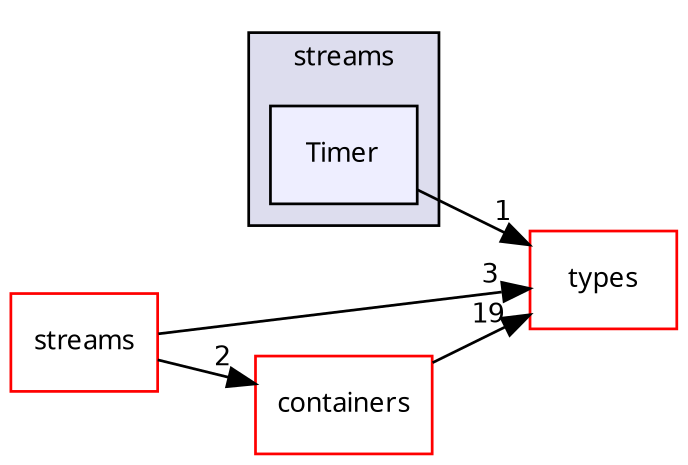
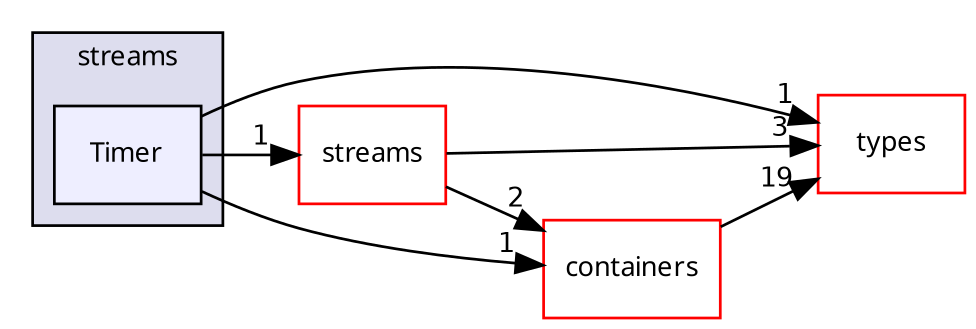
edge "Timer" -> "streams": added
edge "Timer" -> "containers": added
